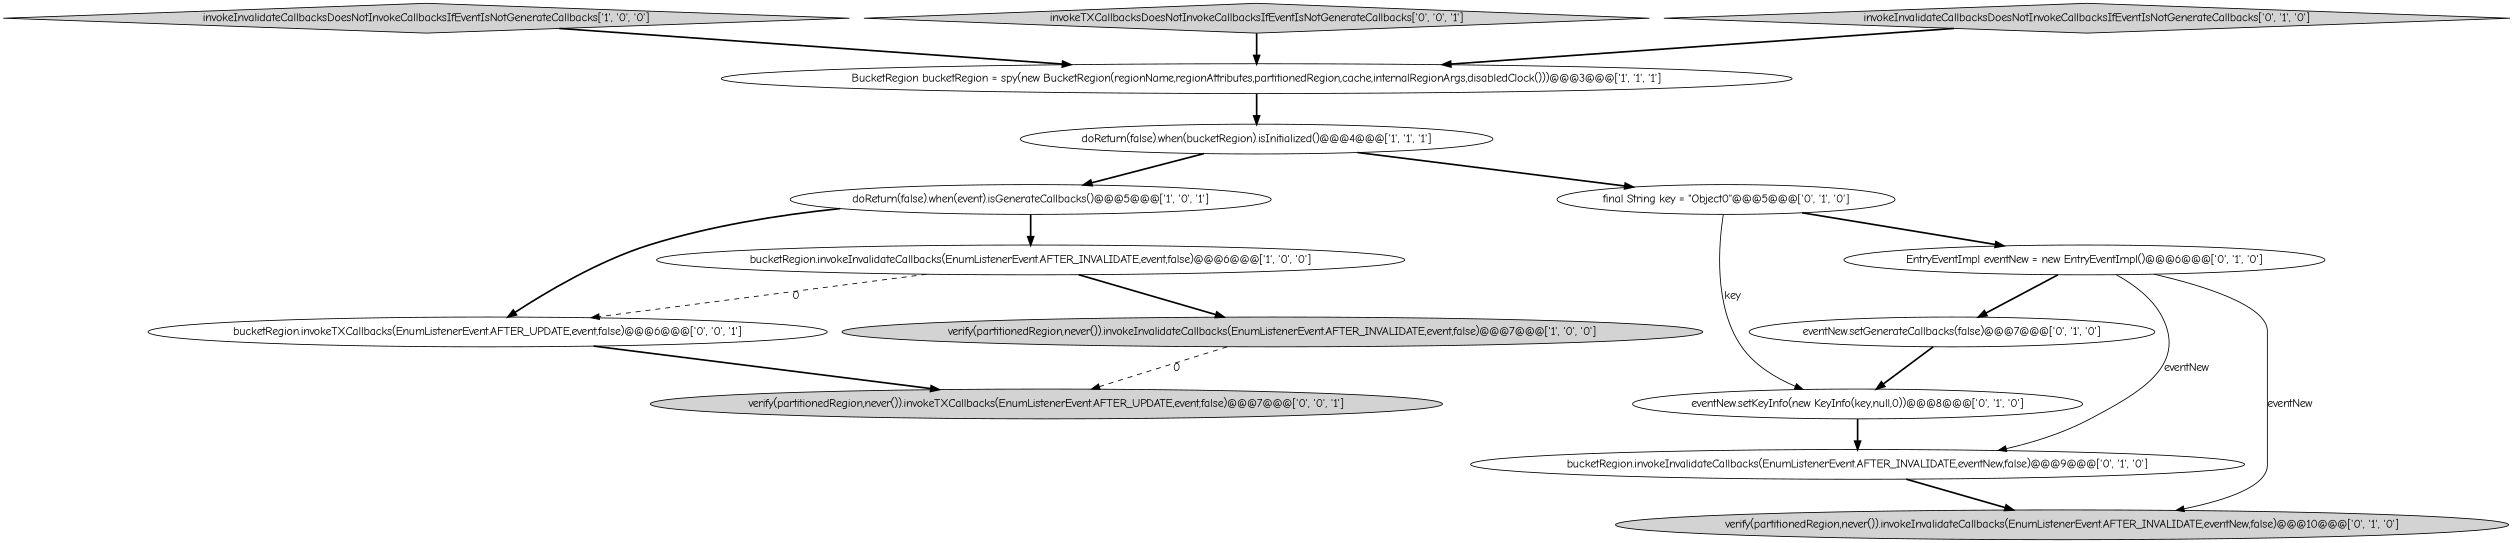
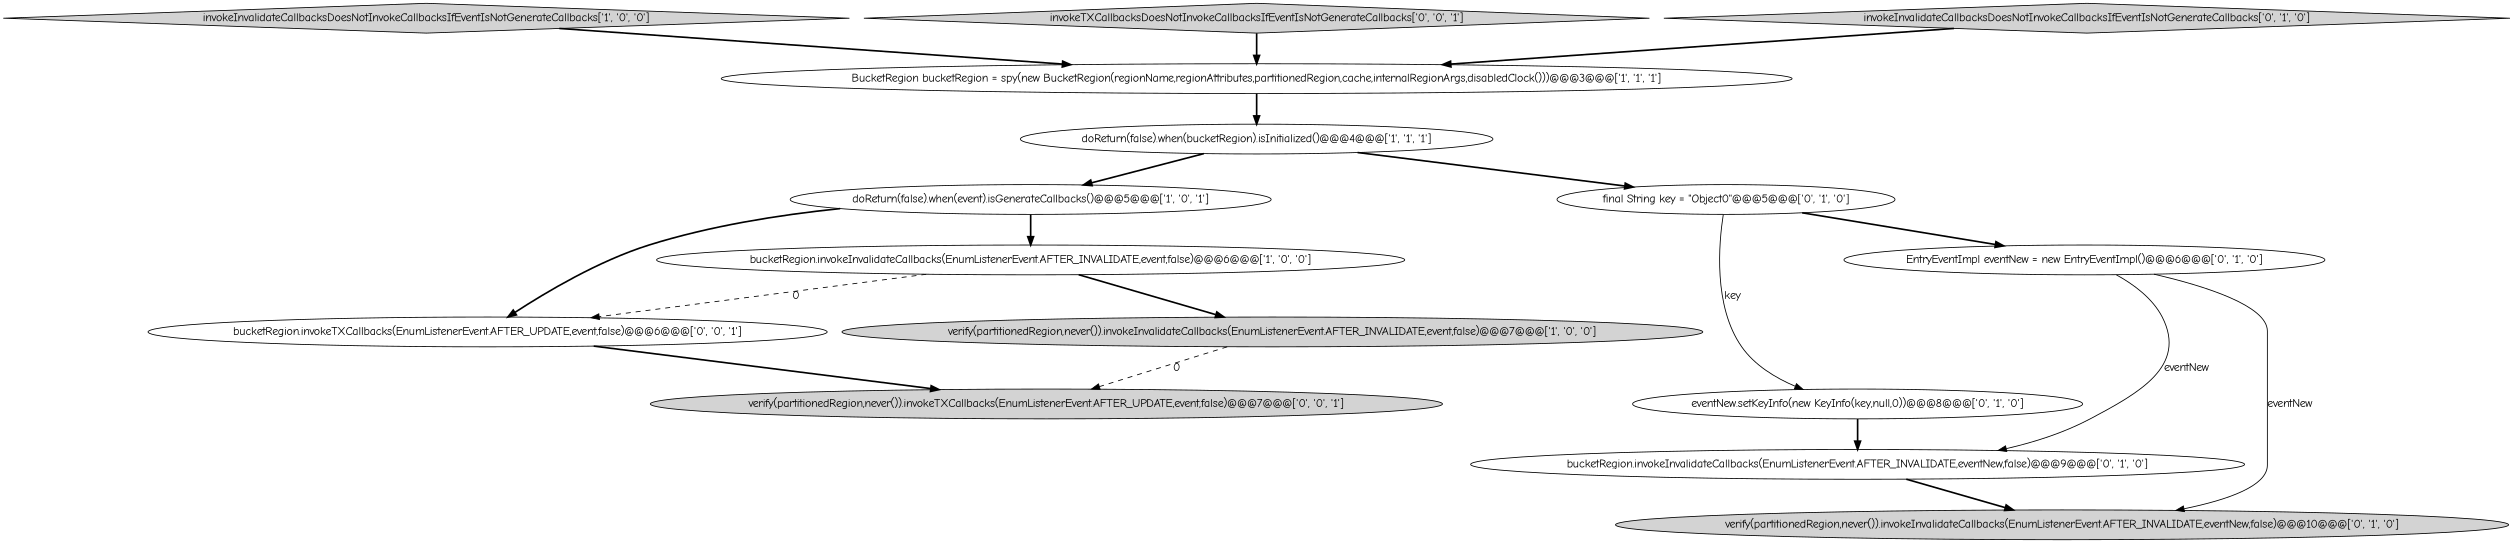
node "eventNew.setGenerateCallbacks(false)@@@7@@@['0', '1', '0']": removed
